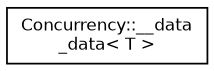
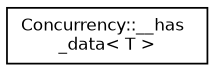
node "Concurrency::__data _data< T >": label "Concurrency::__data _data< T >" -> "Concurrency::__has _data< T >"
